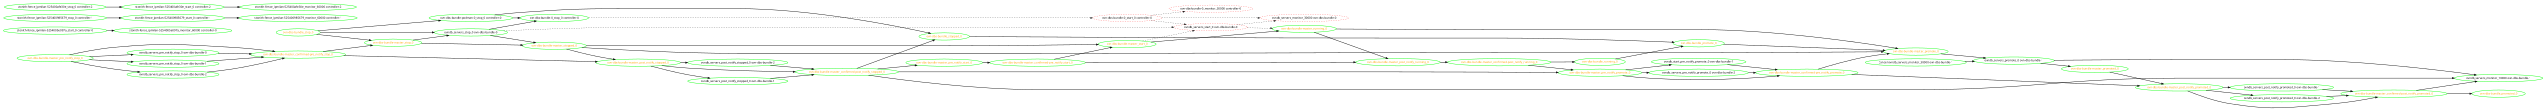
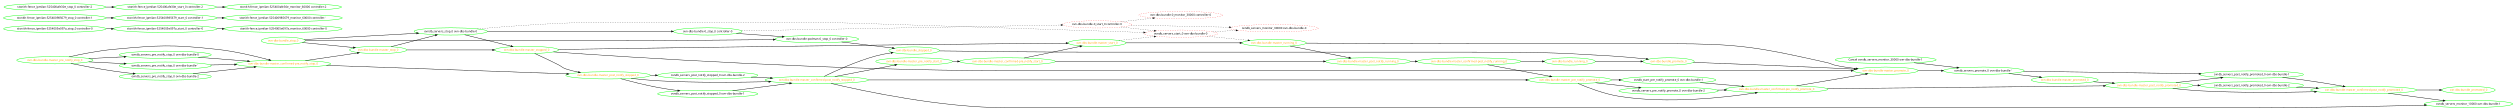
edge "ovn-dbs-bundle-podman-0_stop_0 controller-0" -> "ovn-dbs-bundle-0_stop_0 controller-0": reversed
node "stonith-fence_ipmilan-5254005e097a_stop_0 controller-0": added
edge "ovndb_servers_promote_0 ovn-dbs-bundle-1" -> "ovndb_servers_monitor_10000 ovn-dbs-bundle-1": now "ovndb_servers_promote_0 ovn-dbs-bundle-1" -> "ovndb_servers_post_notify_promoted_0 ovn-dbs-bundle-1"
